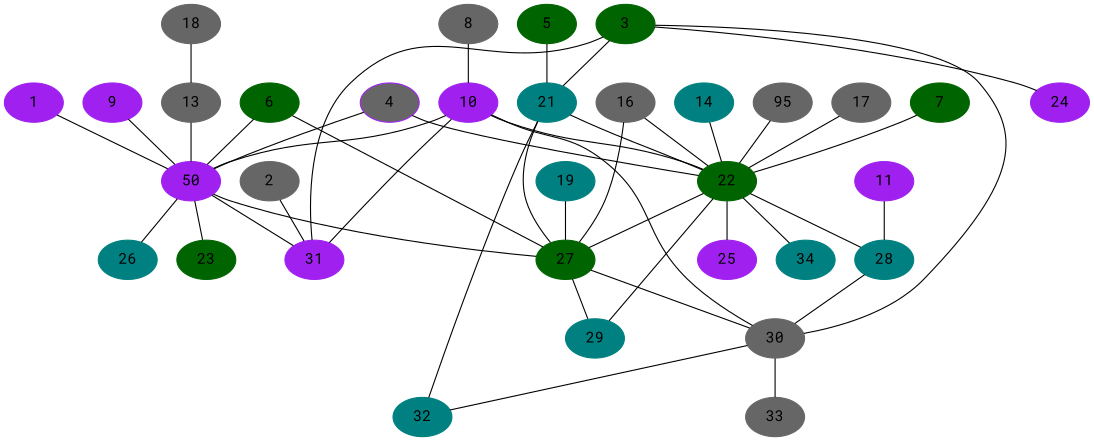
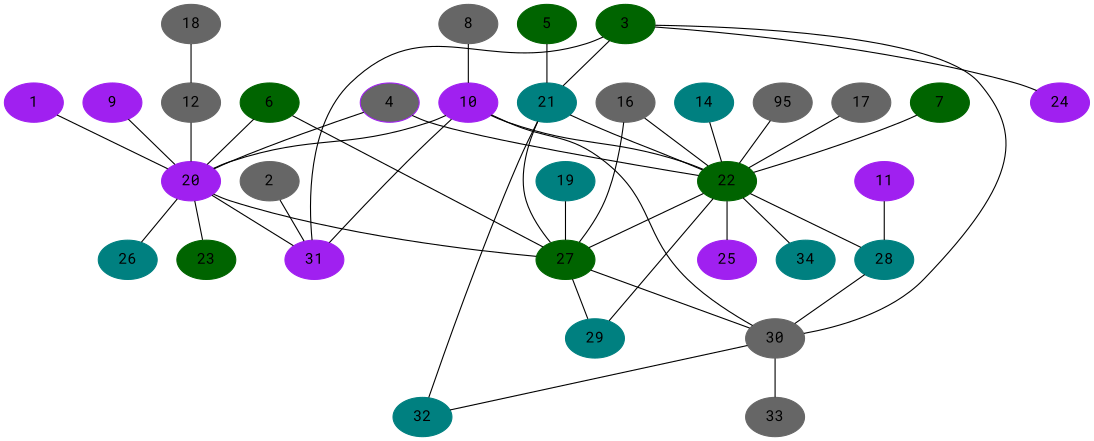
node "13": label "13" -> "12"
node "50": label "50" -> "20"
